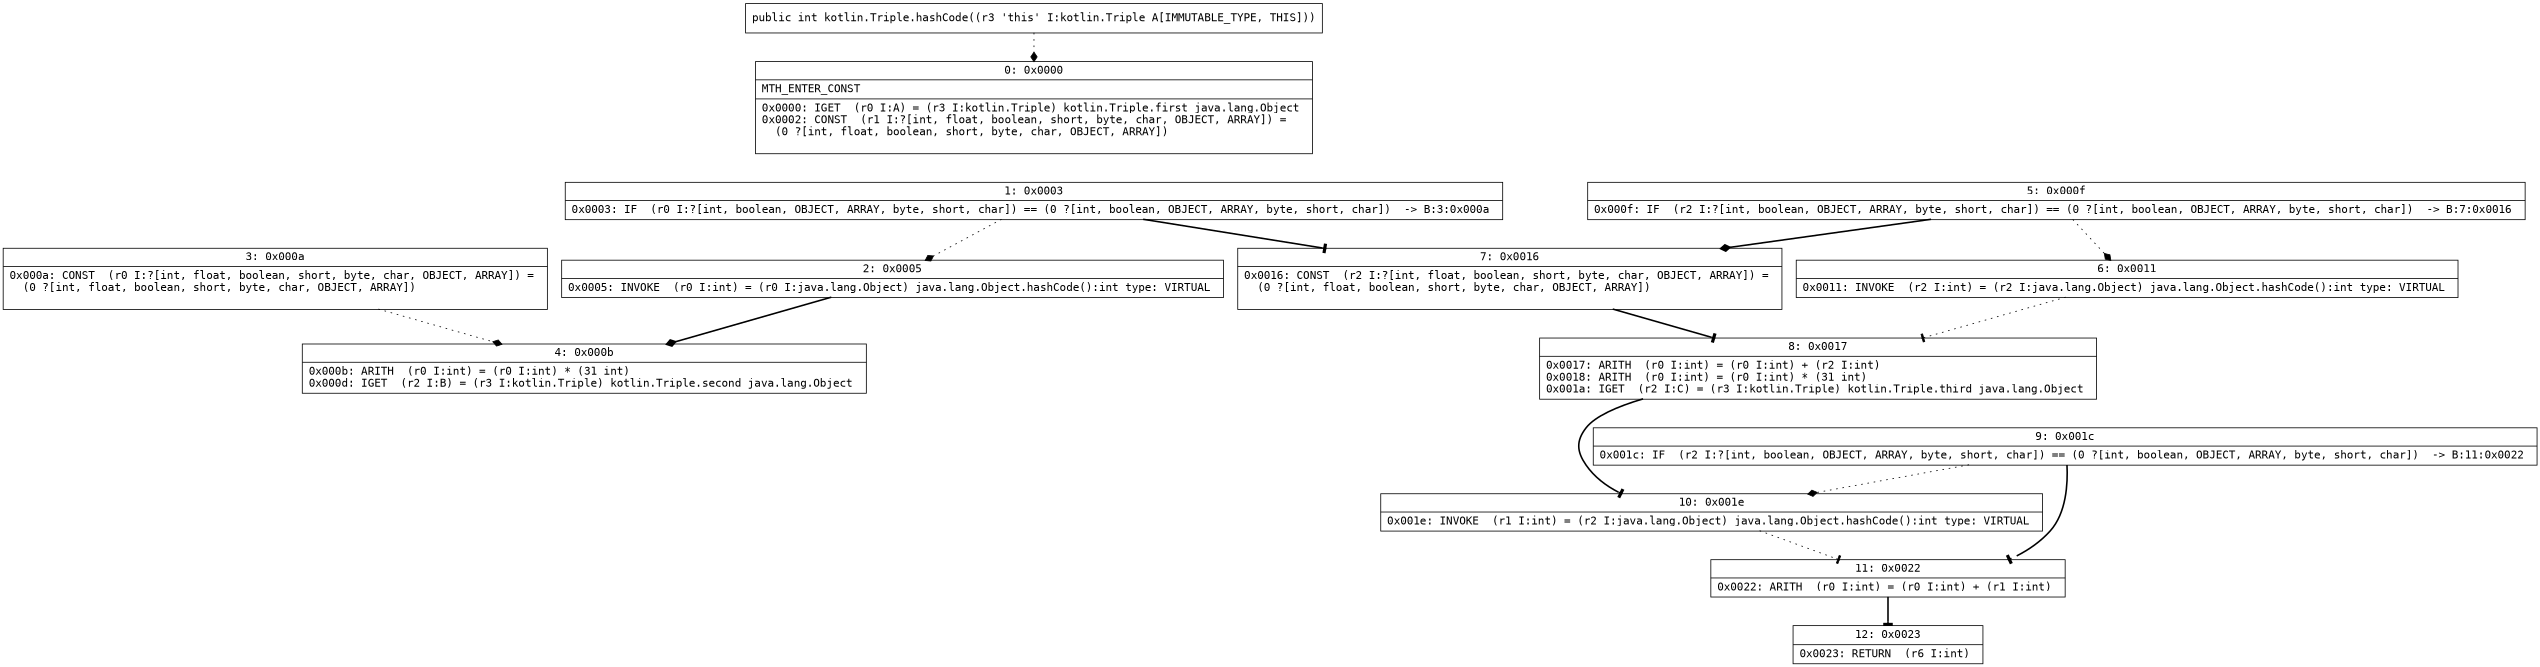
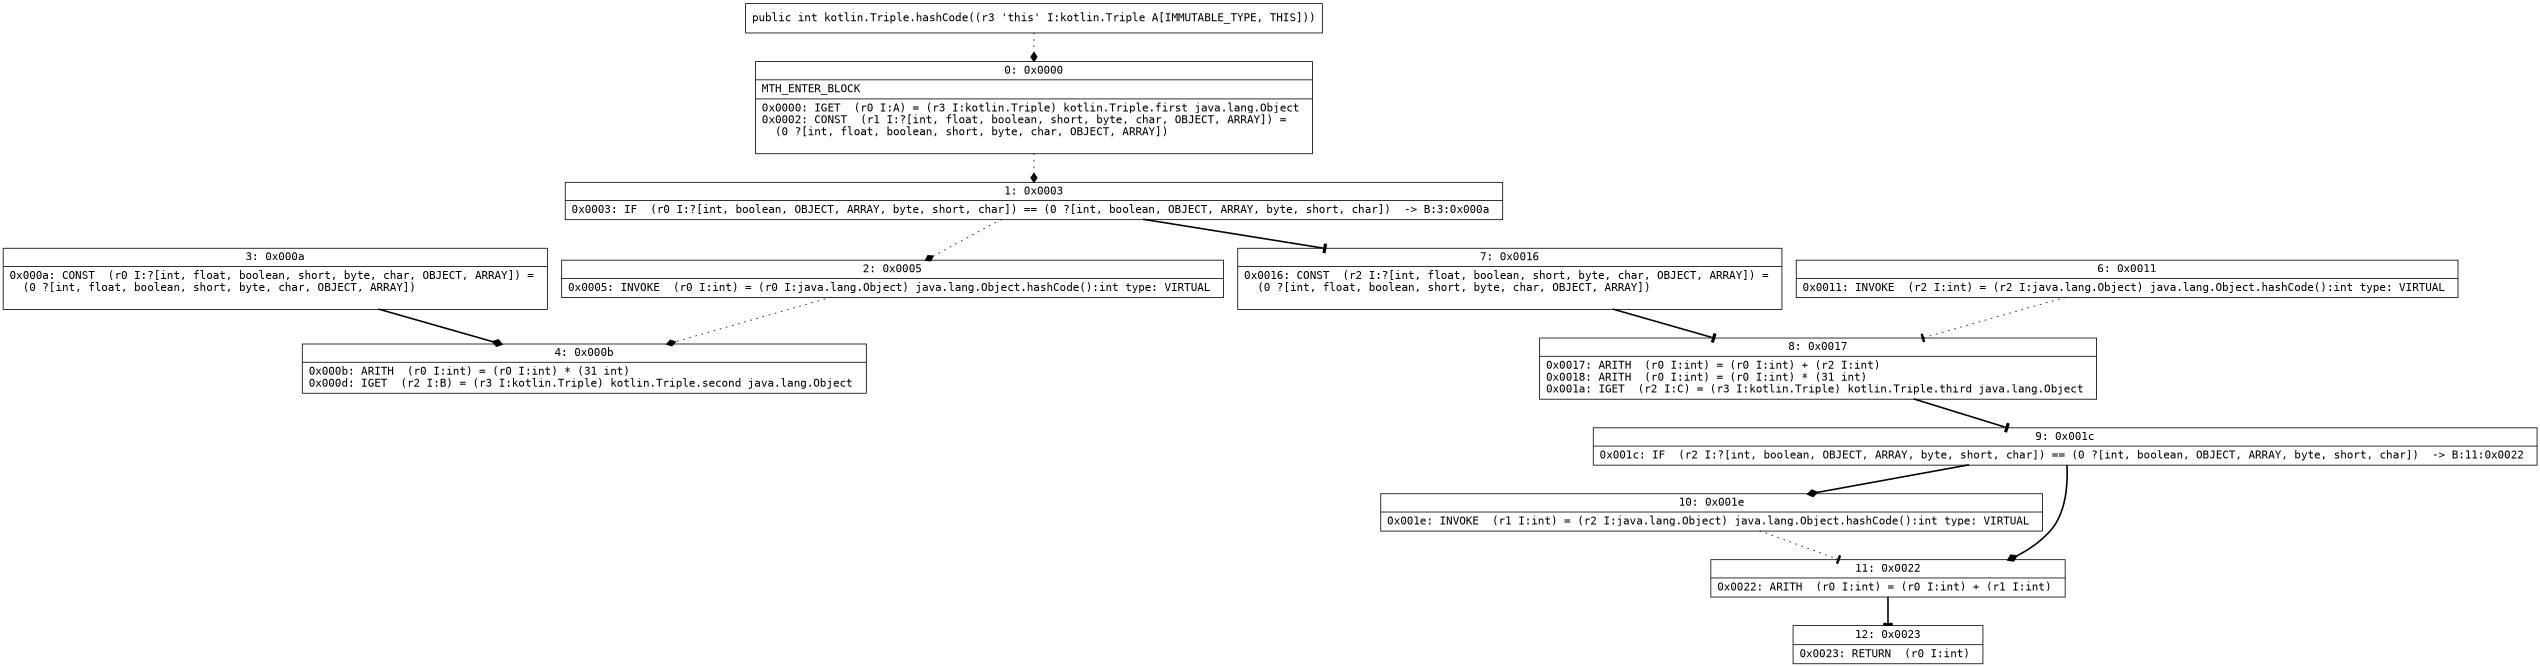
node "0: 0x0000": text "MTH_ENTER_CONST" -> "MTH_ENTER_BLOCK"
edge "0: 0x0000" -> "1: 0x0003": added
node "5: 0x000f": removed
edge "2: 0x0005" -> "4: 0x000b": style bold -> dotted
edge "3: 0x000a" -> "4: 0x000b": style dotted -> bold
edge "8: 0x0017" -> "10: 0x001e": now "8: 0x0017" -> "9: 0x001c"
edge "9: 0x001c" -> "10: 0x001e": style dotted -> bold
edge "9: 0x001c" -> "11: 0x0022": arrowhead tee -> diamond
node "12: 0x0023": text "0x0023: RETURN  (r6 I:int)" -> "0x0023: RETURN  (r0 I:int)"
